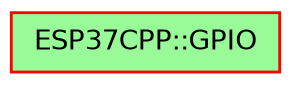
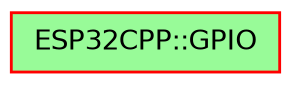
node "ESP37CPP::GPIO": label "ESP37CPP::GPIO" -> "ESP32CPP::GPIO"
